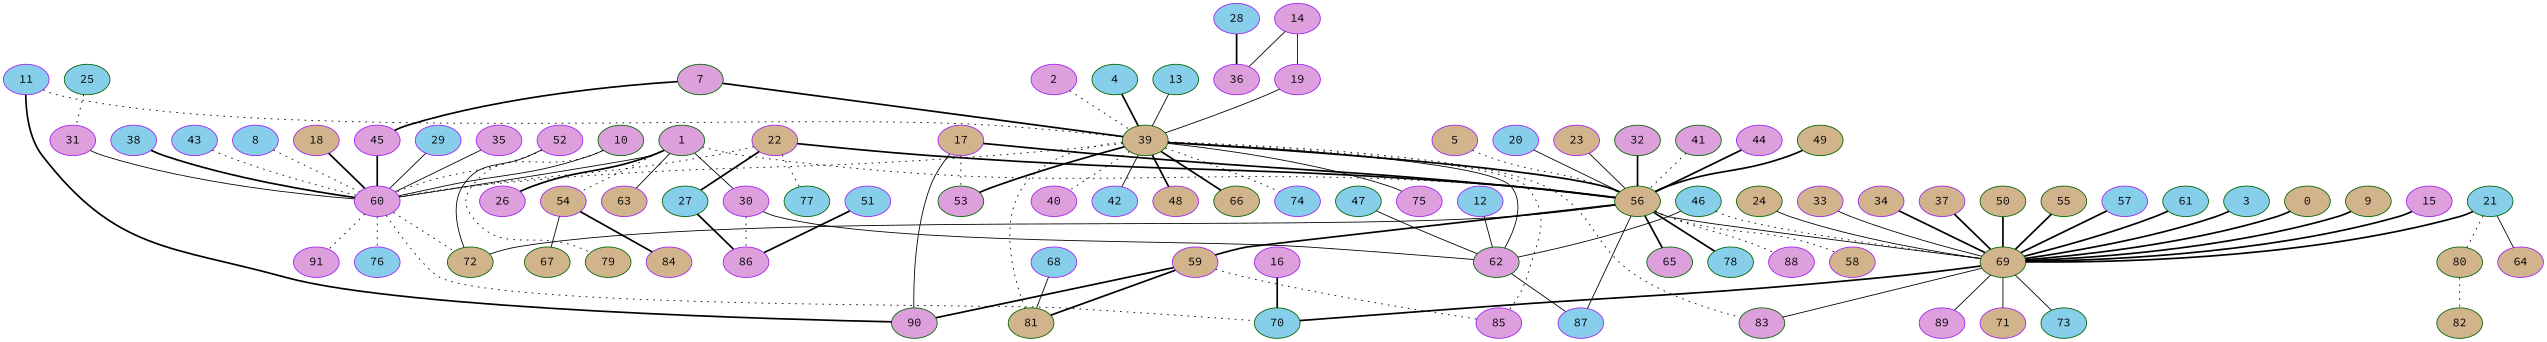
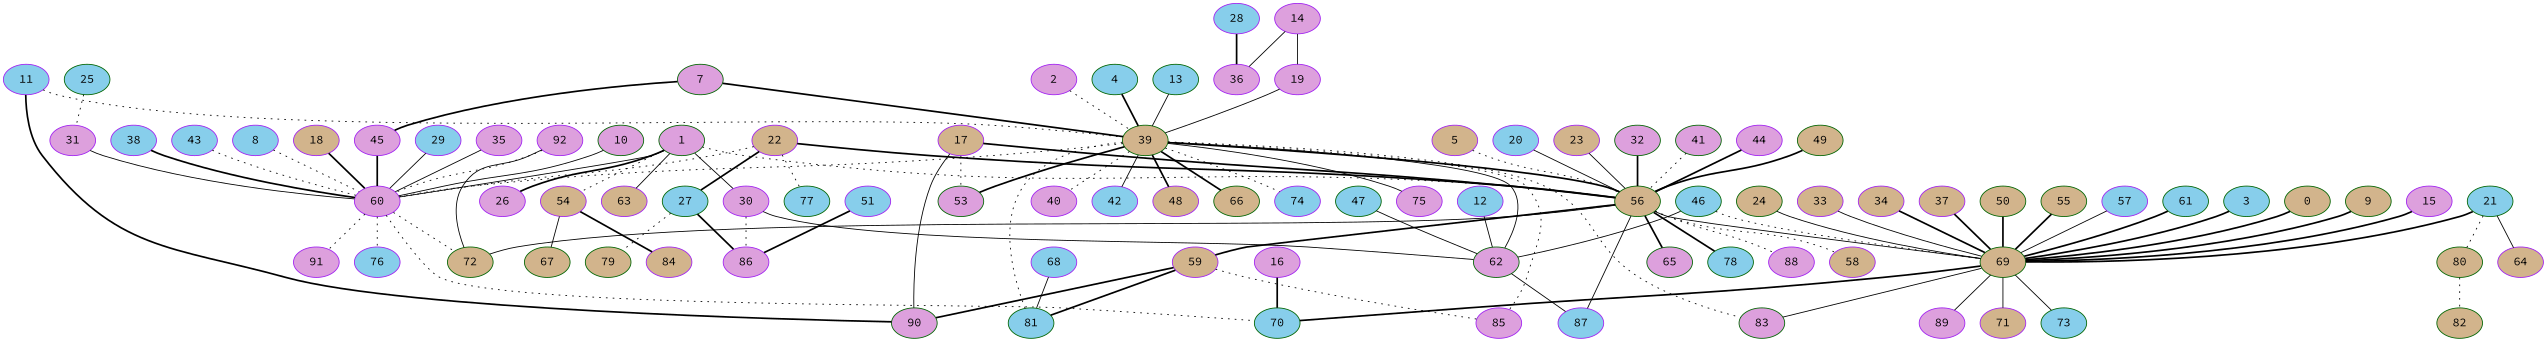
node "52": label "52" -> "92"
edge "10" -- "79": now "27" -- "79"
edge "57" -- "69": style bold -> solid
node "81": fillcolor tan -> skyblue
